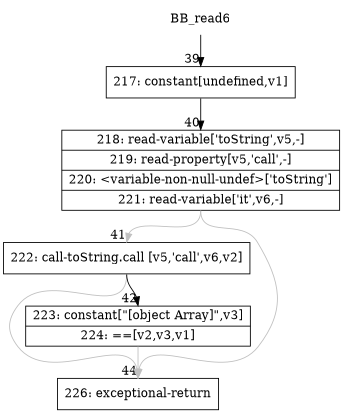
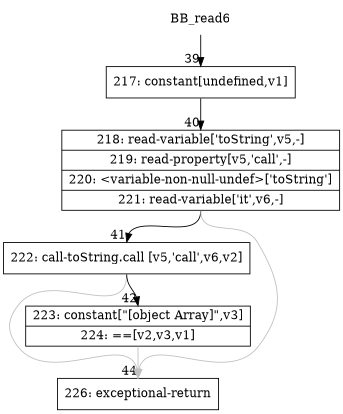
edge "218: read-variable['toString',v5,-]" -> "222: call-toString.call [v5,'call',v6,v2]": color gray -> black
